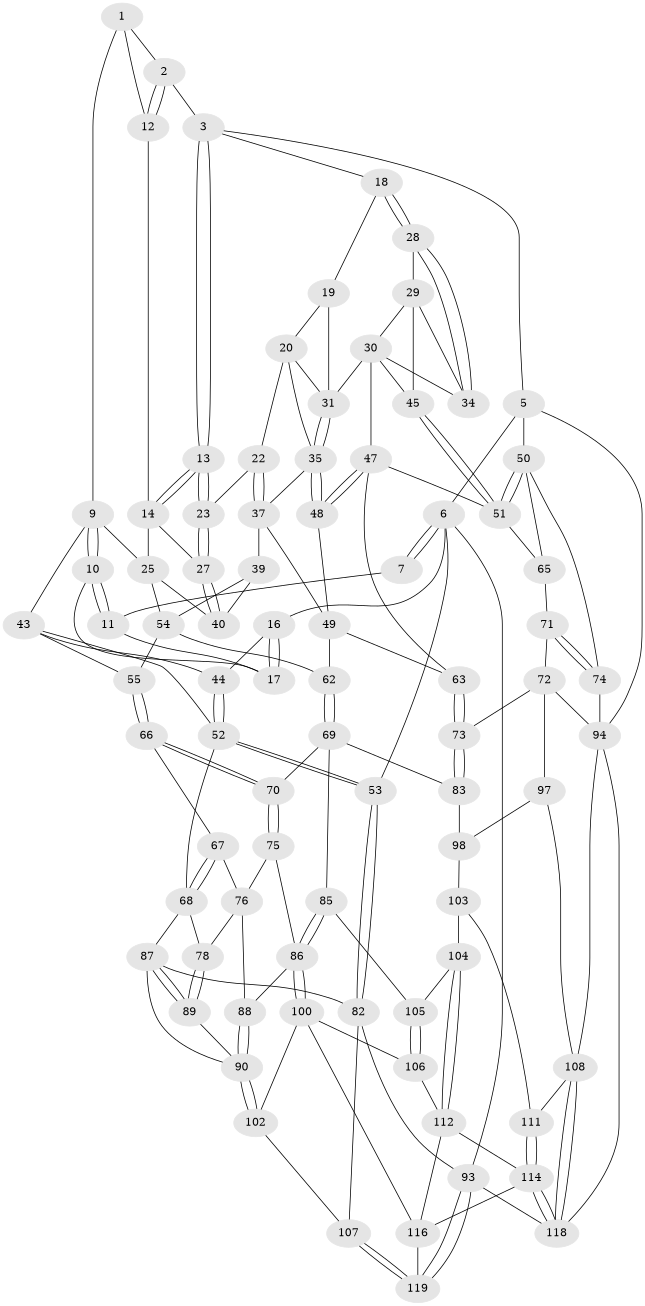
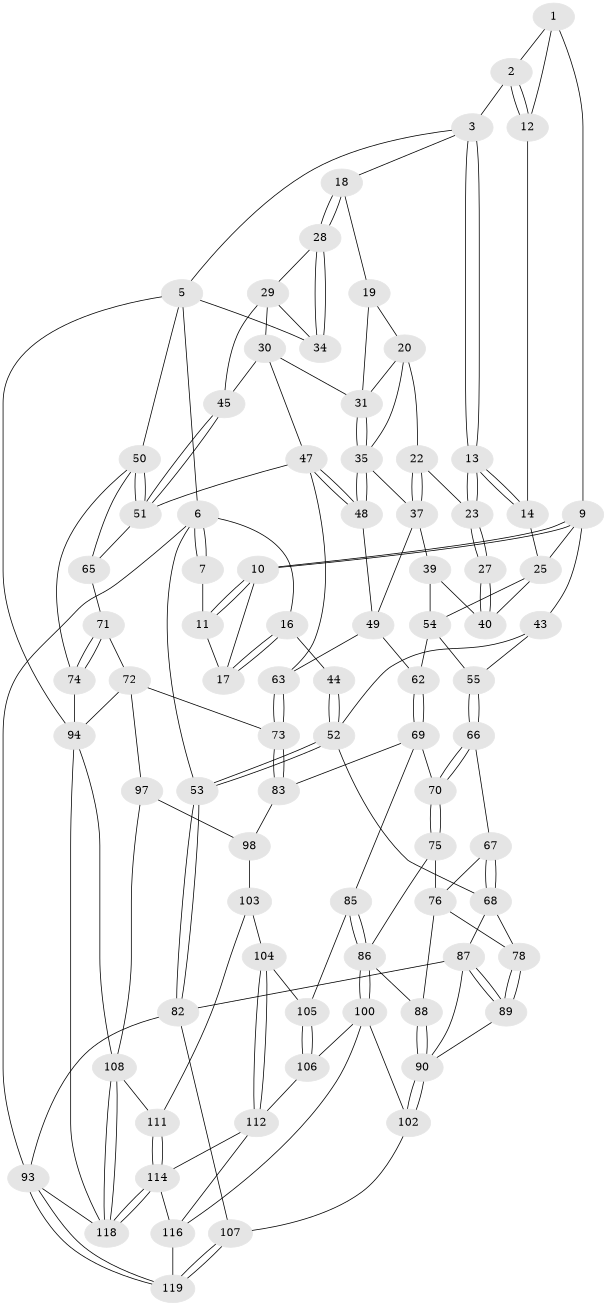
edge "30" -- "34": now "5" -- "34"
edge "14" -- "27": removed
edge "43" -- "44": removed
